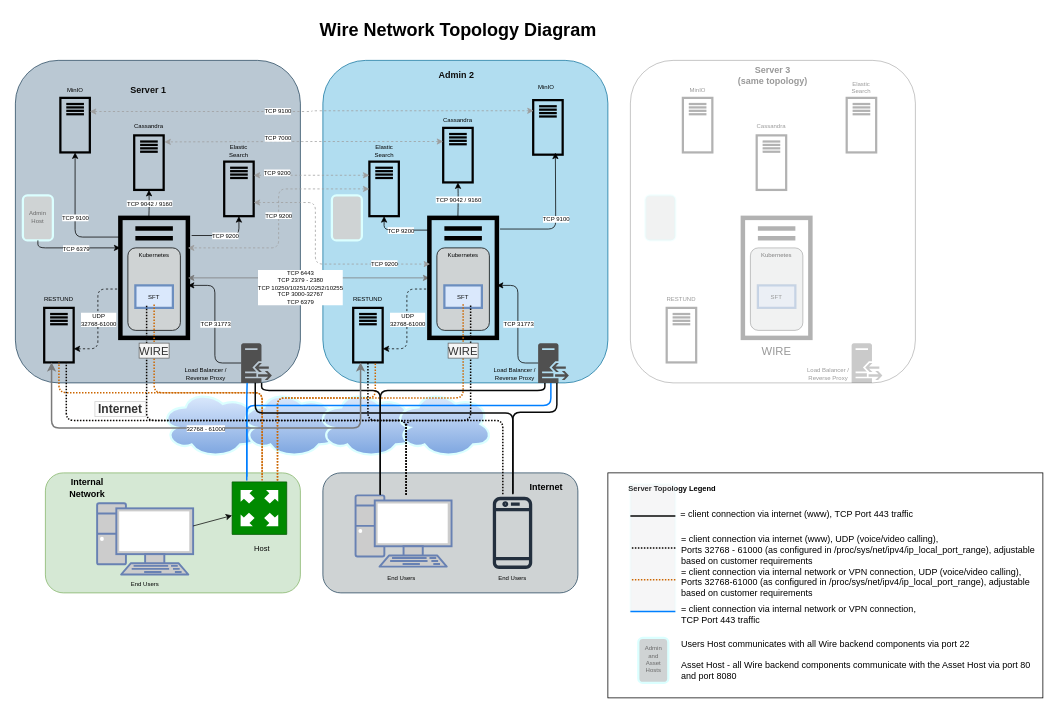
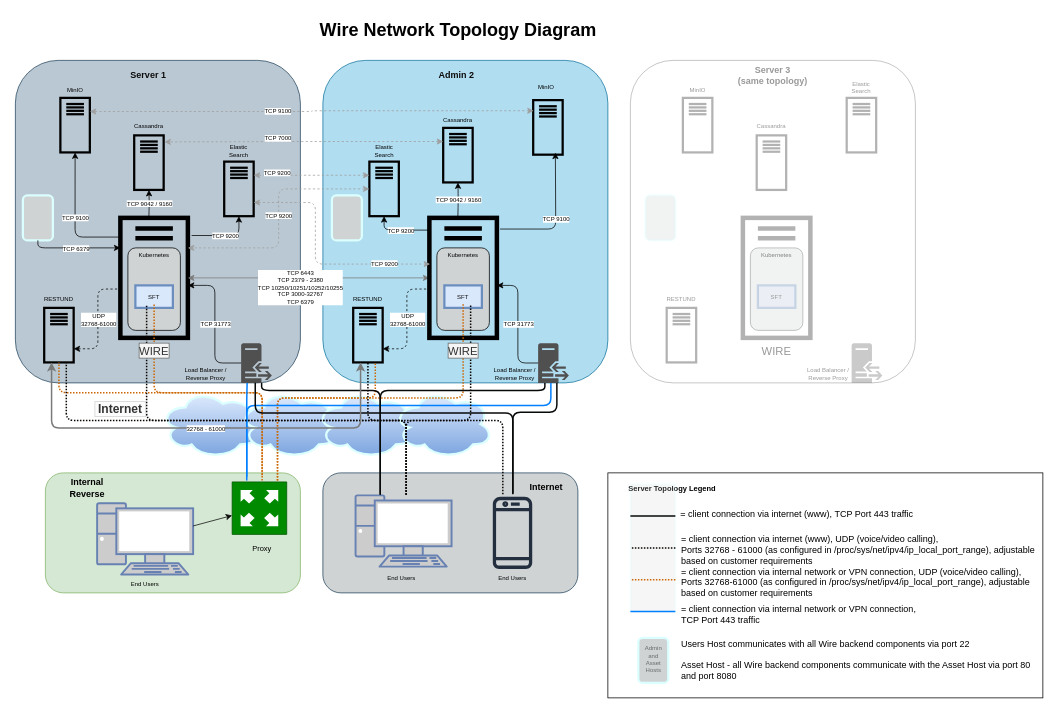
node "Server 1": moved (149, 90) -> (149, 75)
node "Admin Host": removed
node "Internal Network": label "Internal Network" -> "Internal Reverse"
node "Host": label "Host" -> "Proxy"
